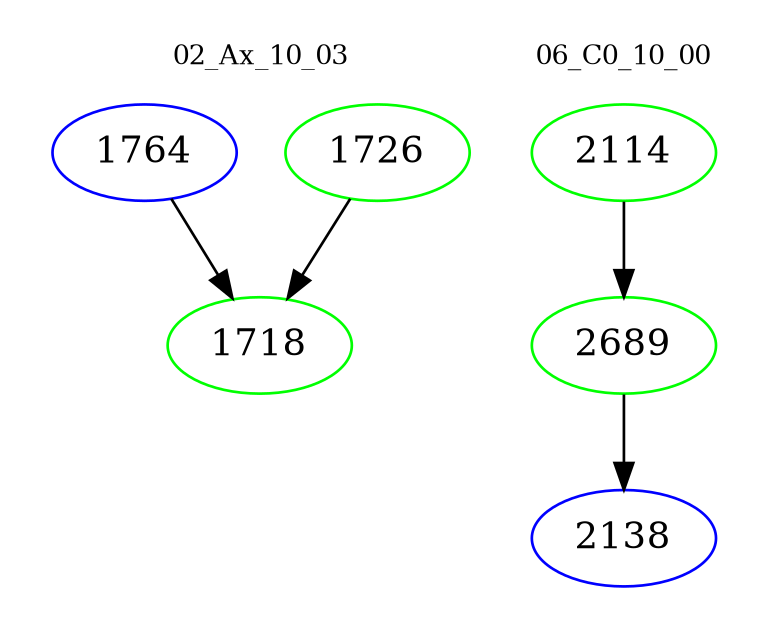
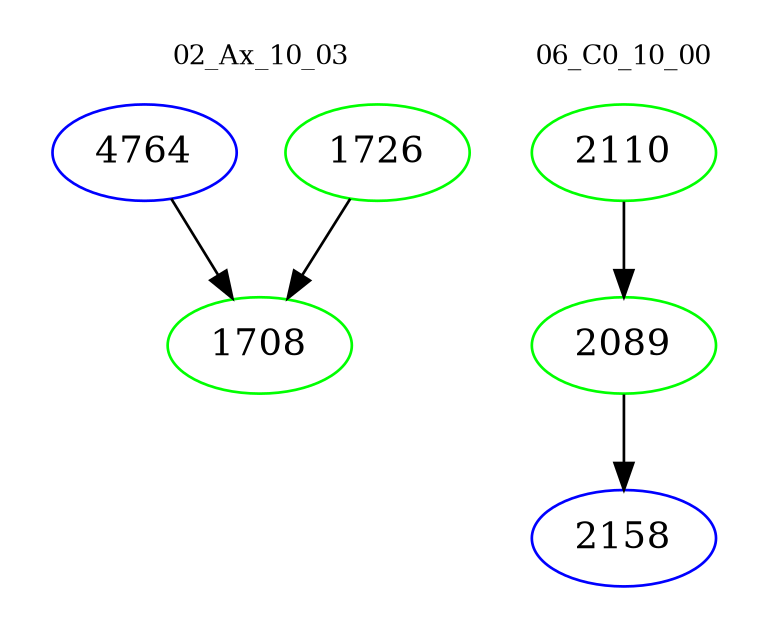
node "1764": label "1764" -> "4764"
node "2114": label "2114" -> "2110"
node "1718": label "1718" -> "1708"
node "2689": label "2689" -> "2089"
node "2138": label "2138" -> "2158"
